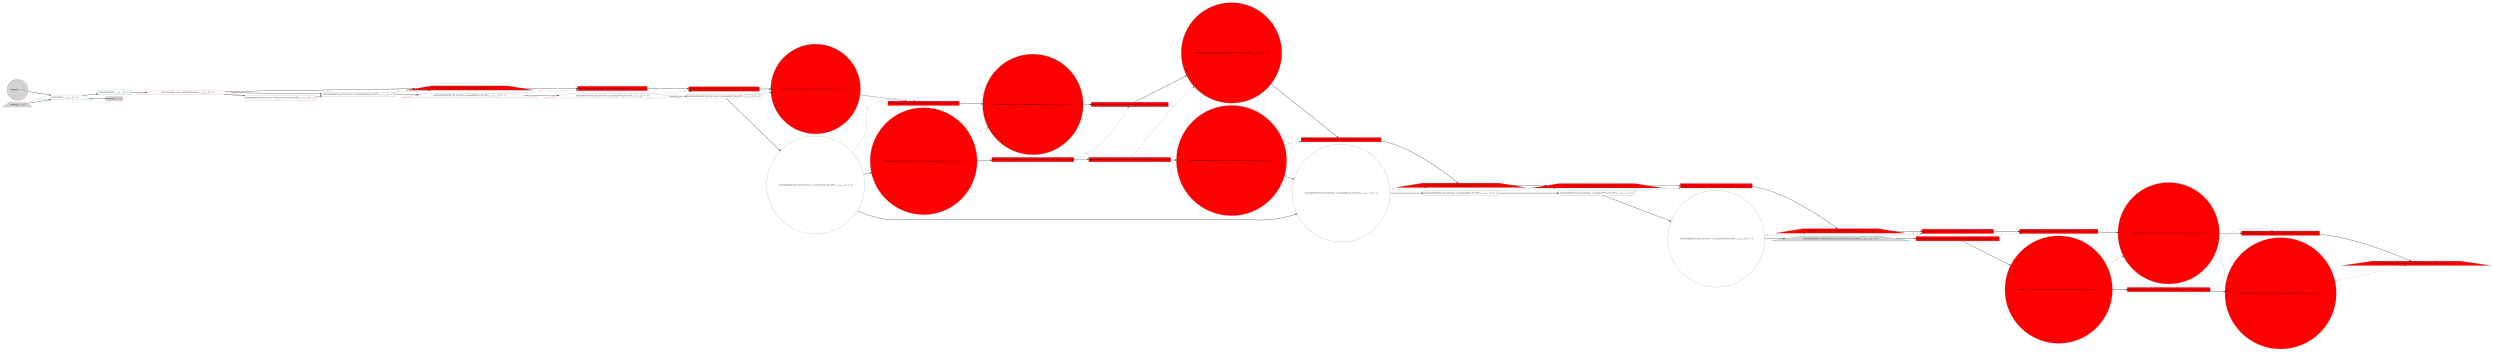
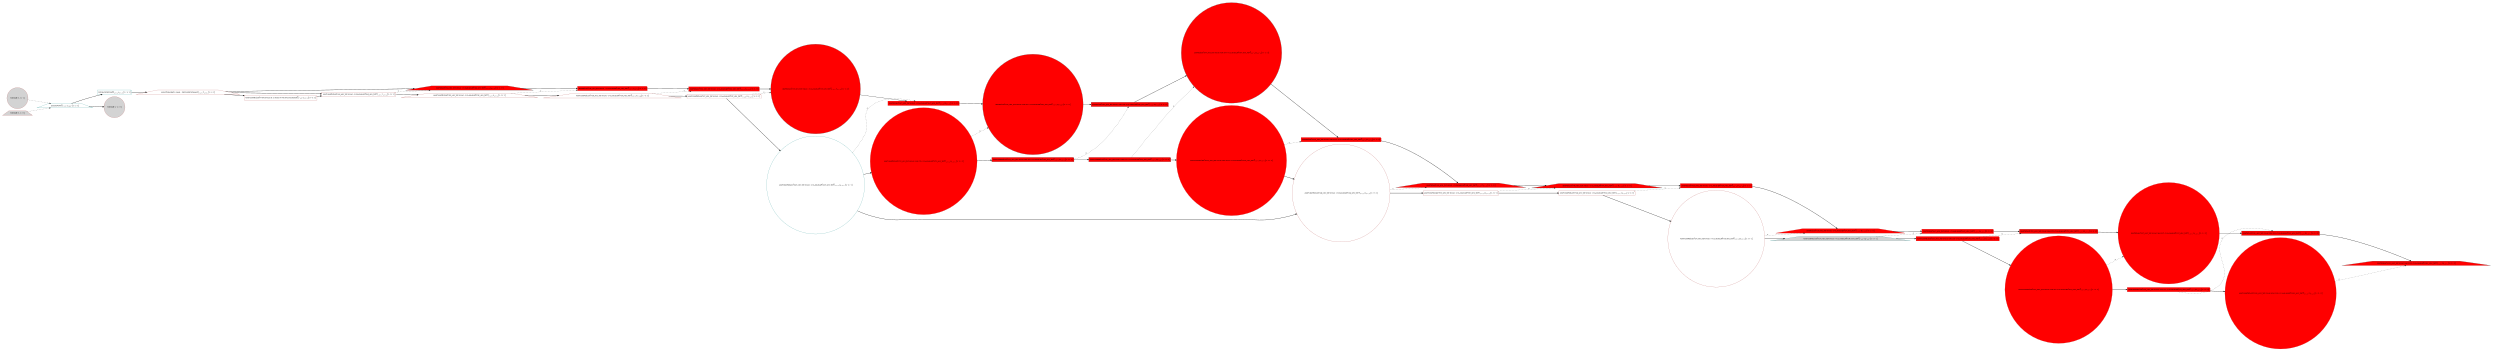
edge "testReset['0', '0', '1']" -> "addDataPoints()@@@3@@@['1', '1', '1']": style bold -> dashed
node "testReset['1', '0', '0']": shape note -> circle
edge "testReset['0', '1', '0']" -> "addDataPoints()@@@3@@@['1', '1', '1']": style bold -> dashed
